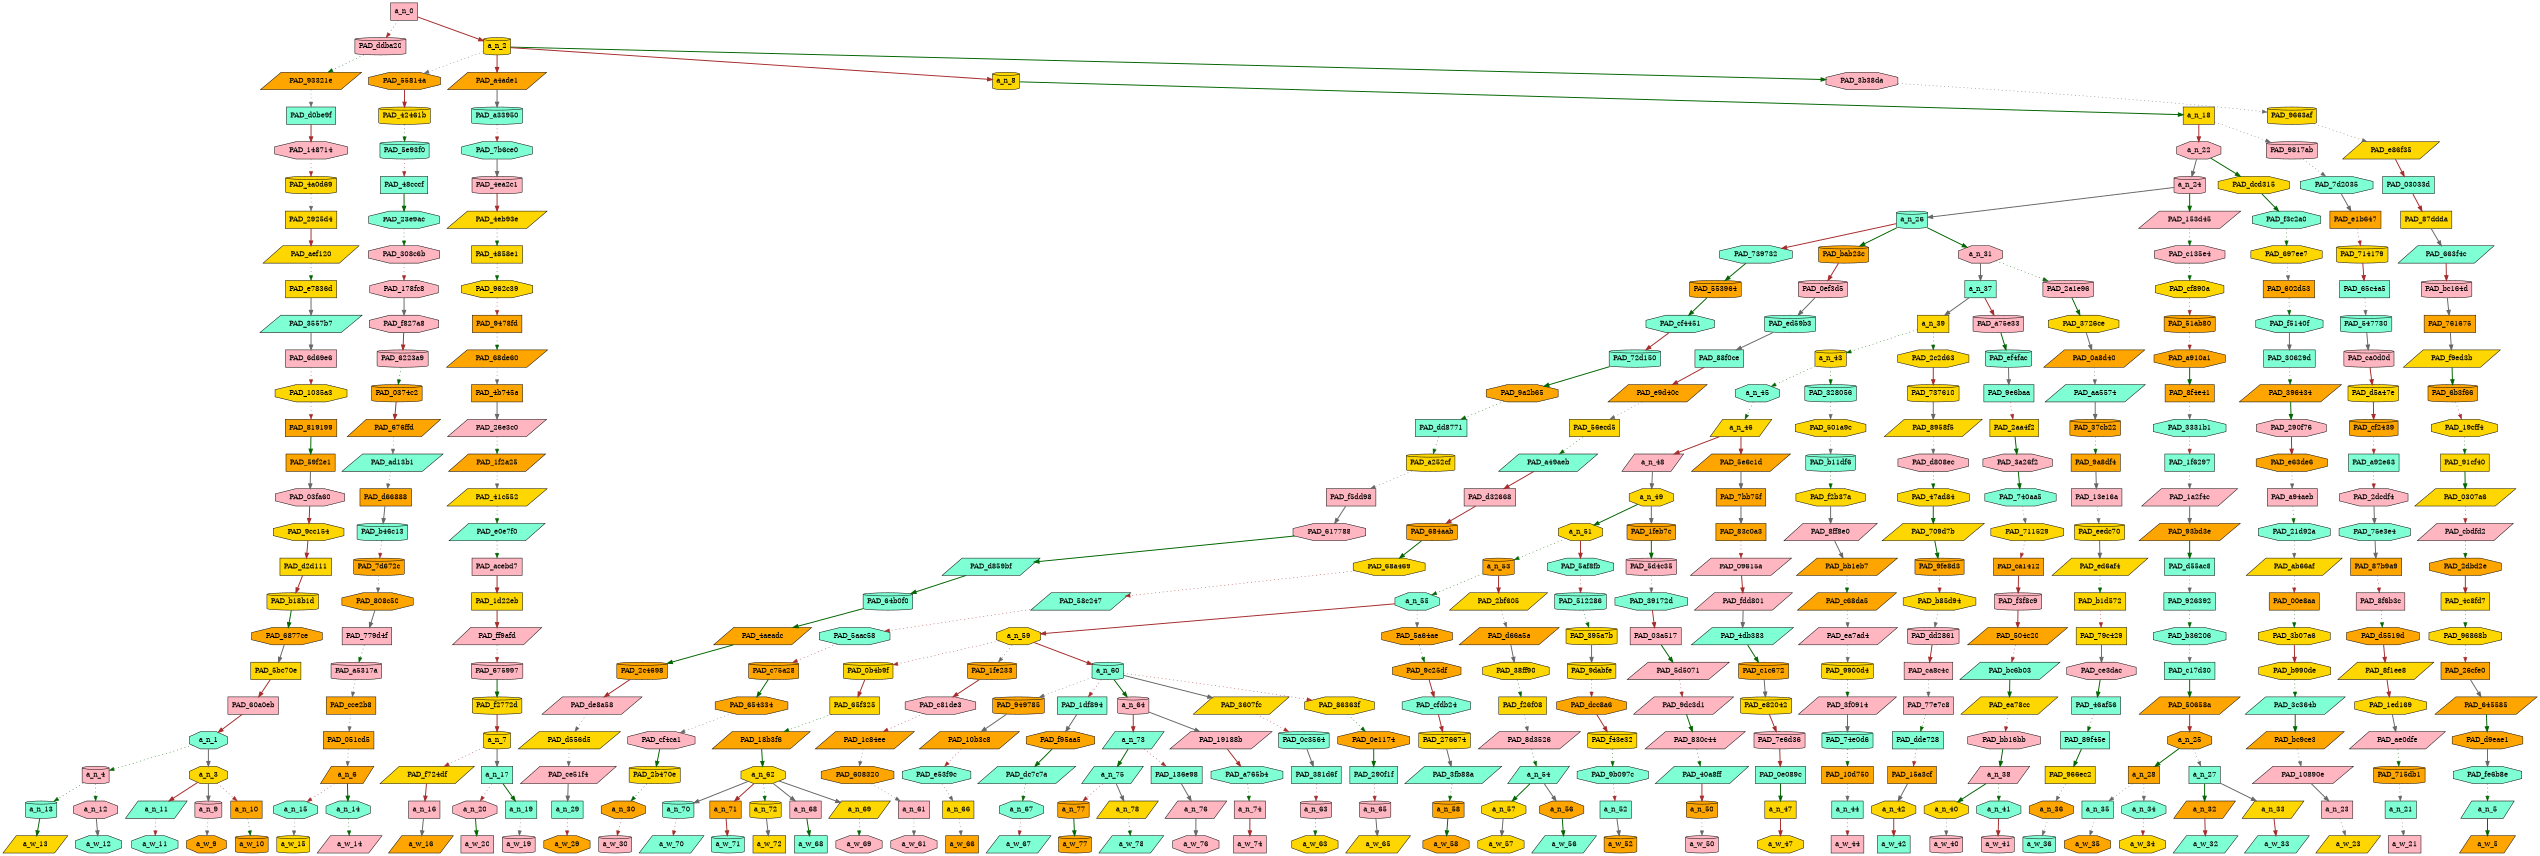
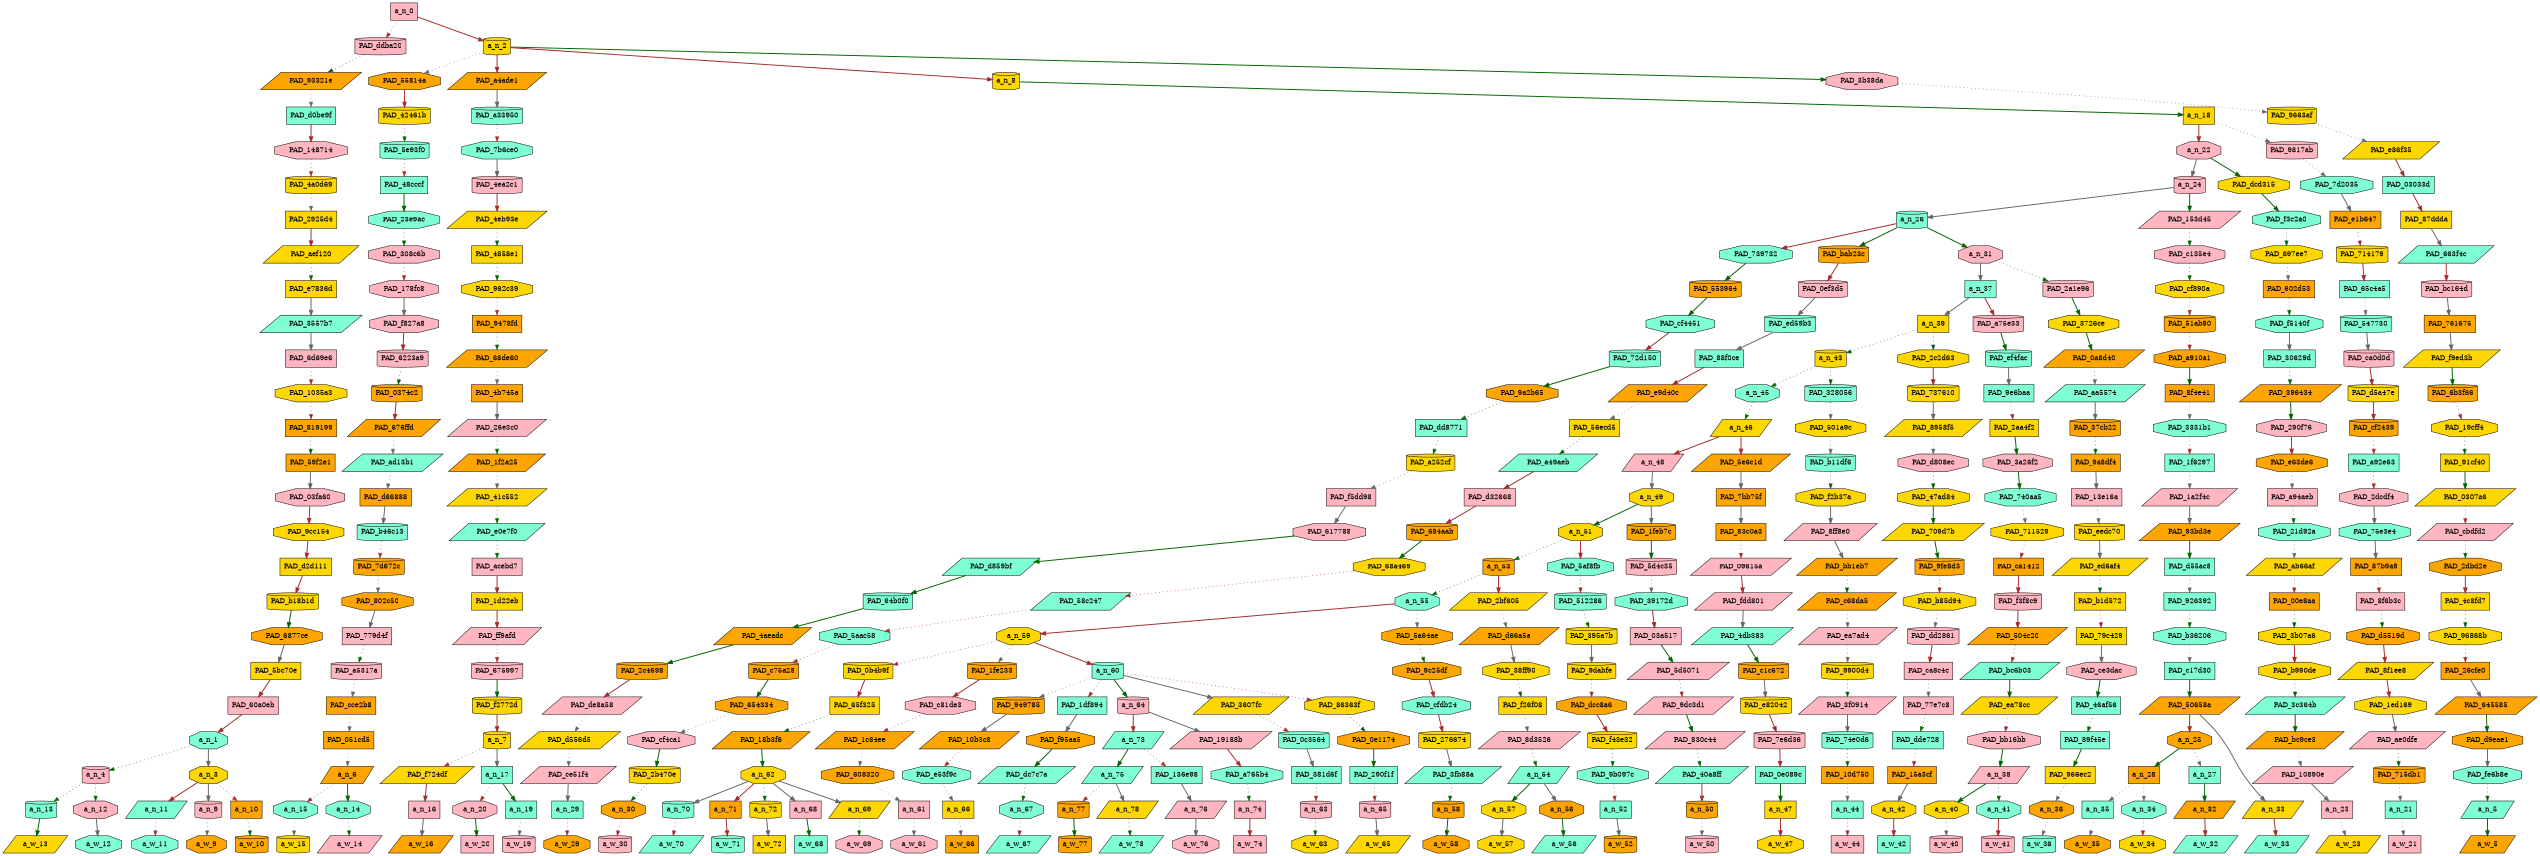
edge "PAD_3726ce" -> "PAD_0a8d40": color gray40 -> darkgreen
edge "PAD_819199" -> "PAD_59f2e1": style bold -> dotted
node "PAD_808c50": label "PAD_808c50" -> "PAD_802c50"
edge "a_n_27" -> "a_n_33": now "PAD_50658a" -> "a_n_33"
